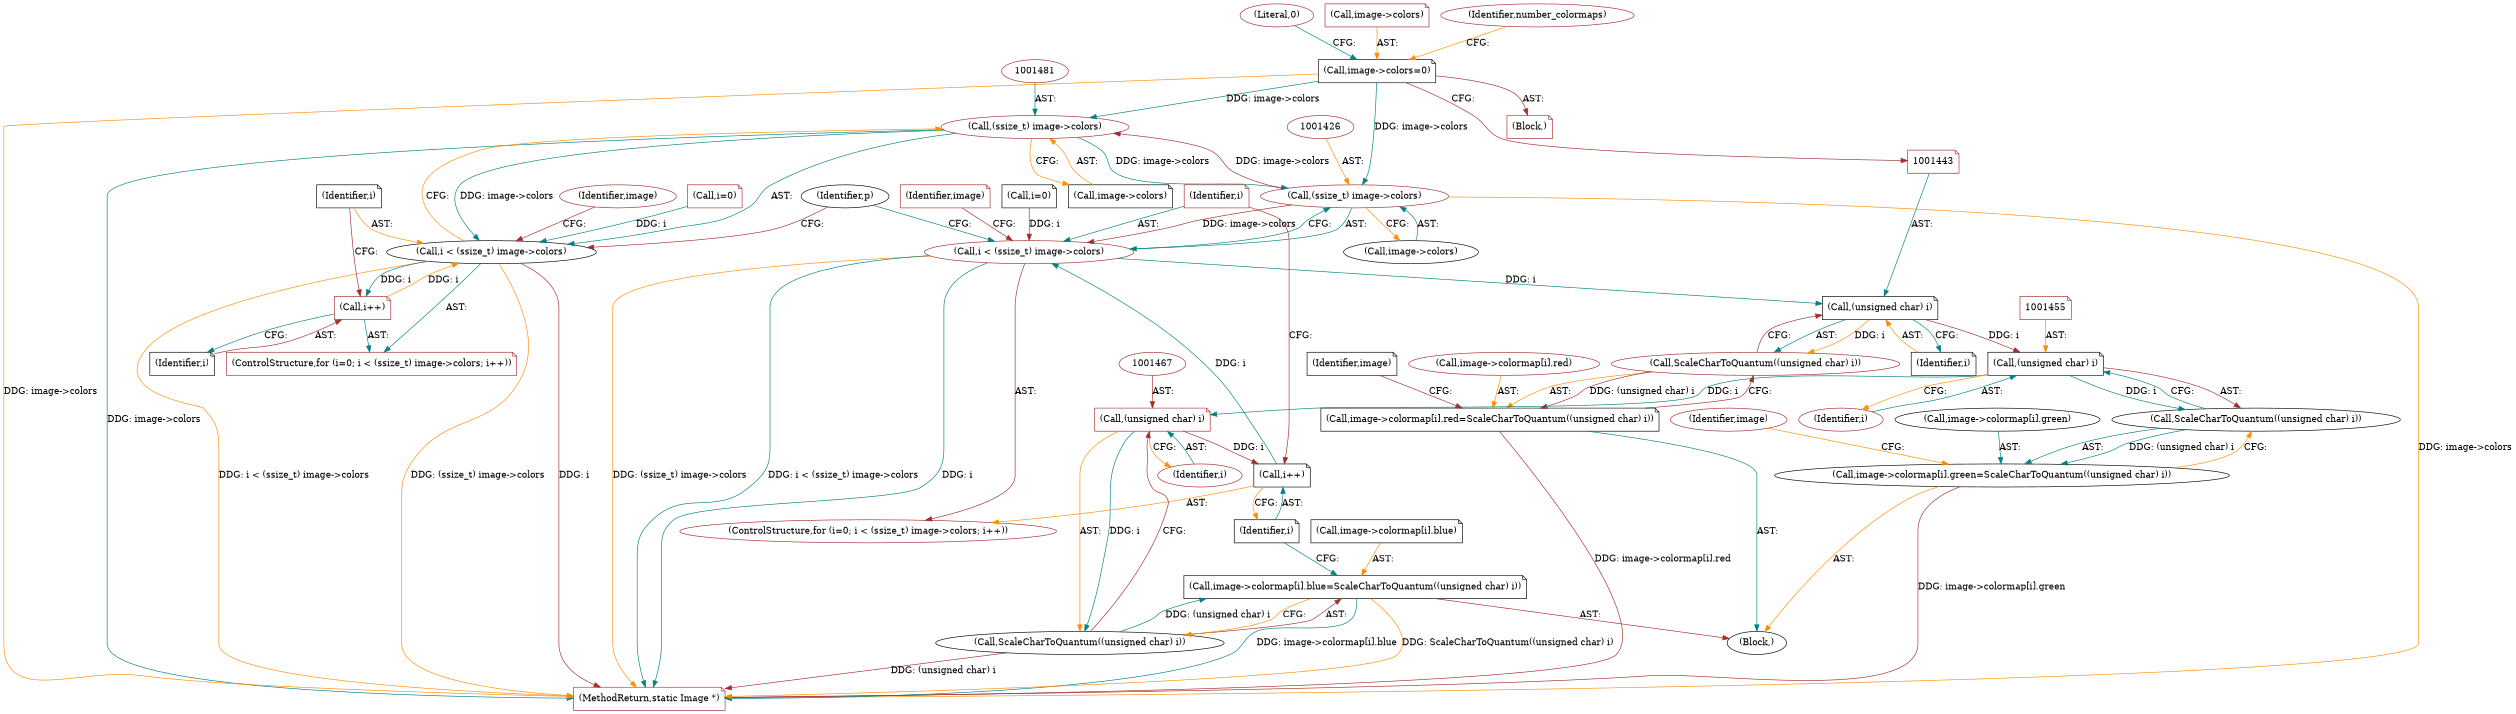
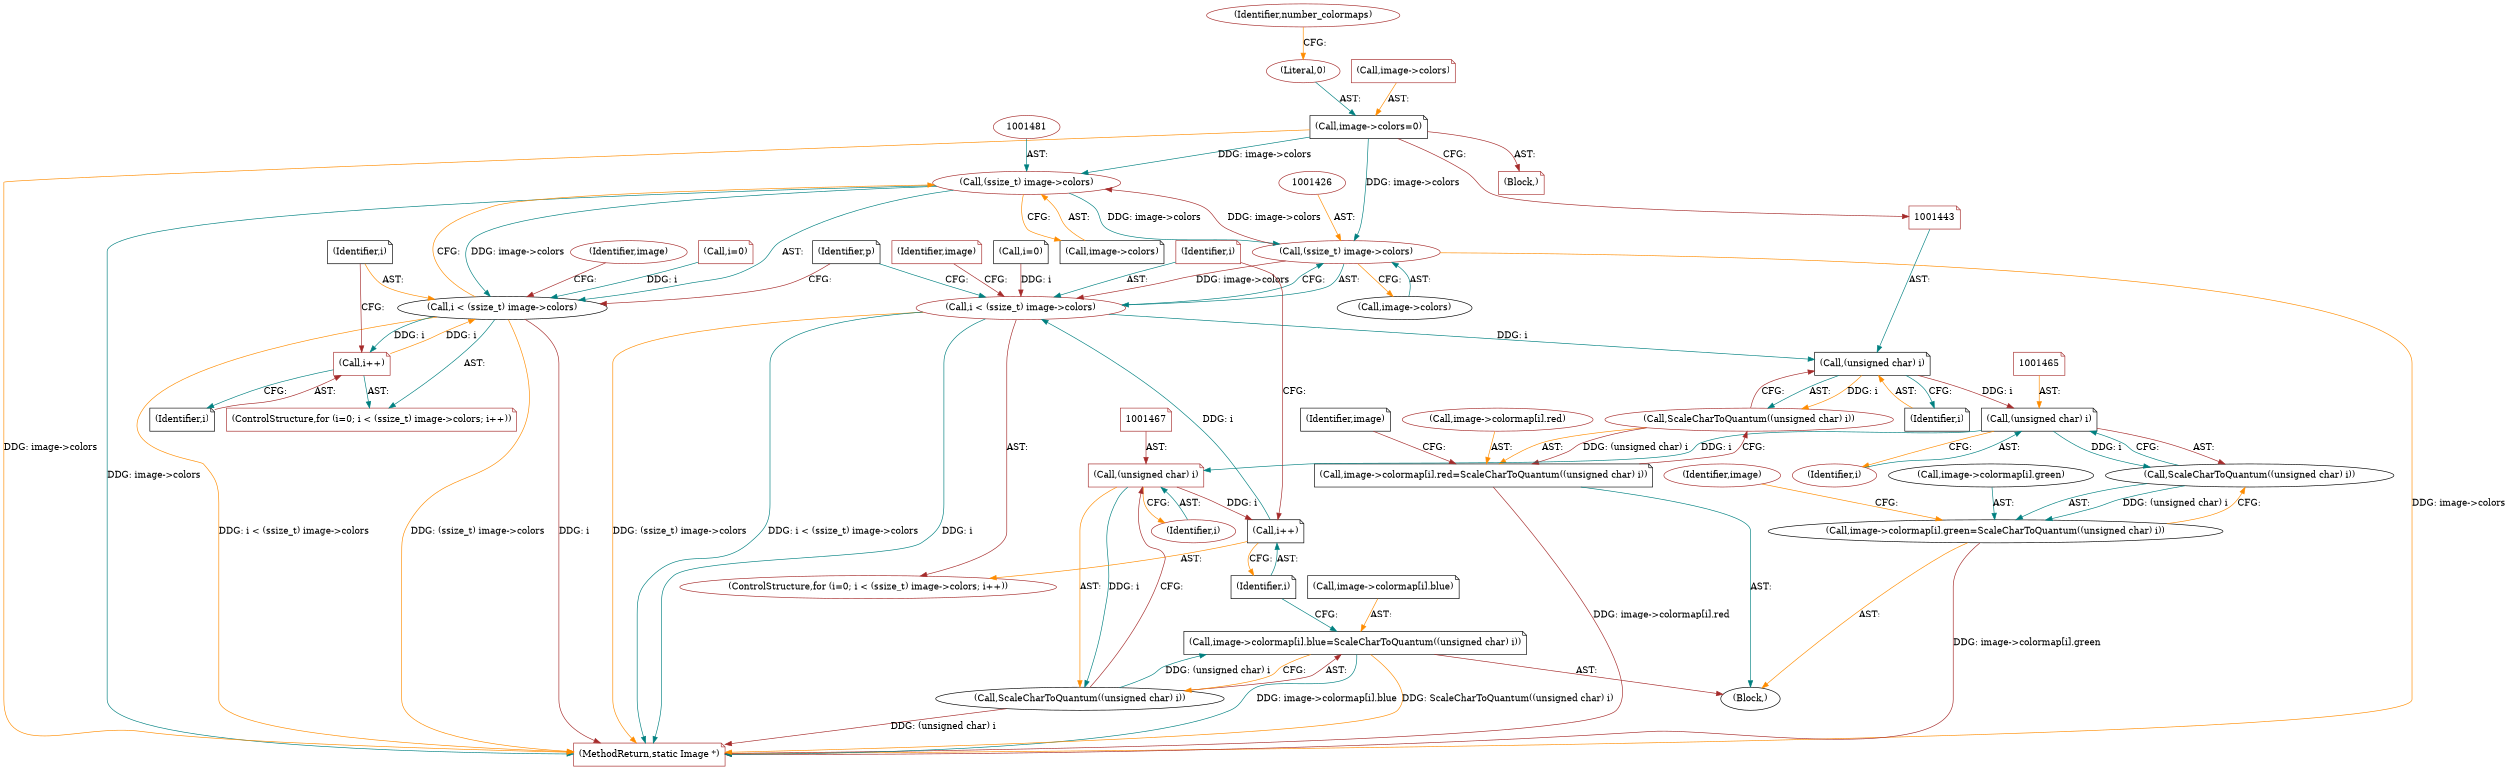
edge "(Identifier,number_colormaps)" -> "(Call,image->colors=0)": now "(Identifier,number_colormaps)" -> "(Literal,0)"
edge "(Literal,0)" -> "(Call,image->colors=0)": label "CFG: " -> "AST: "
node "(Identifier,p)": shape ellipse -> note
node "1001455": label "1001455" -> "1001465"
node "1001467": shape ellipse -> note
